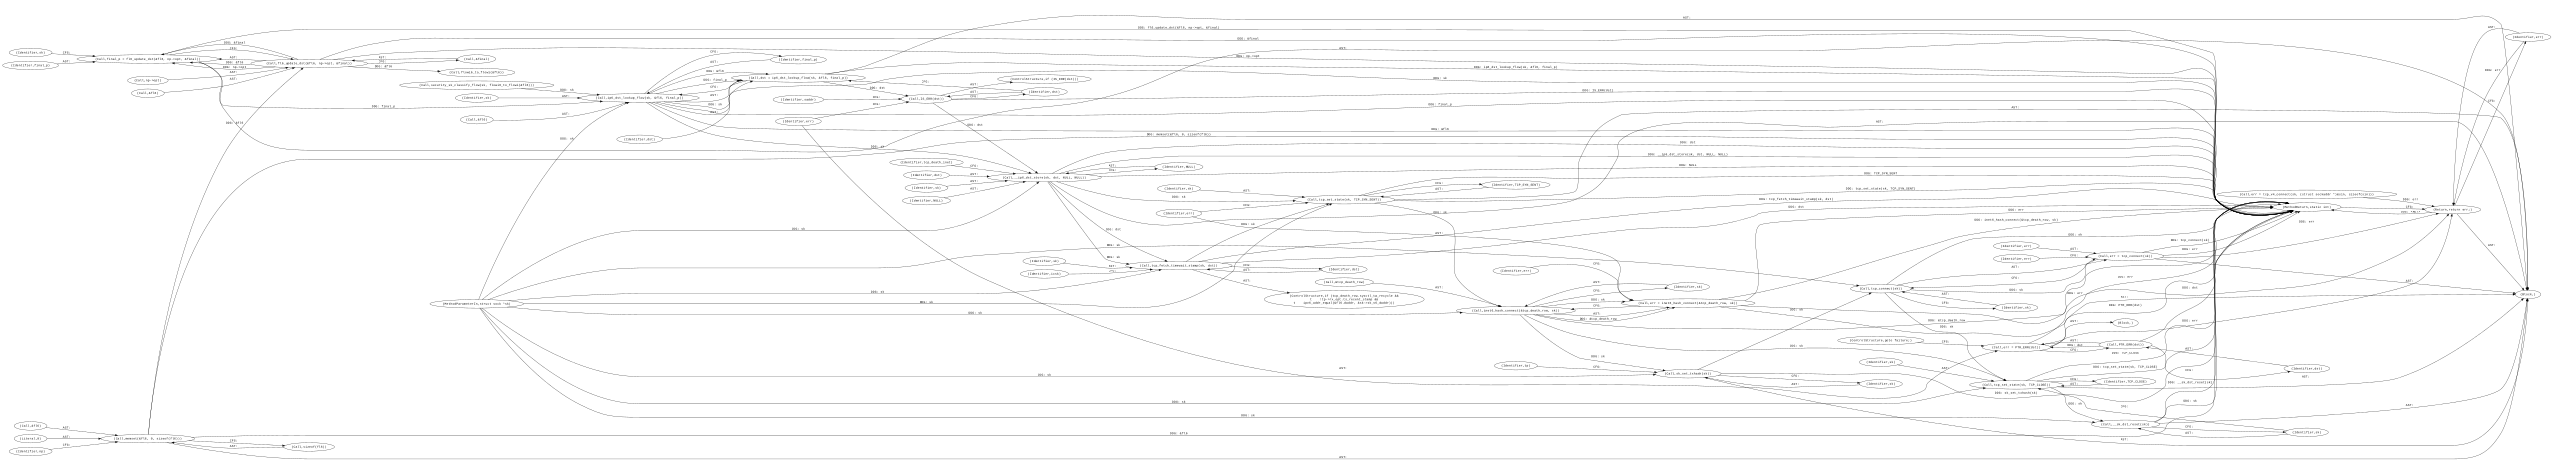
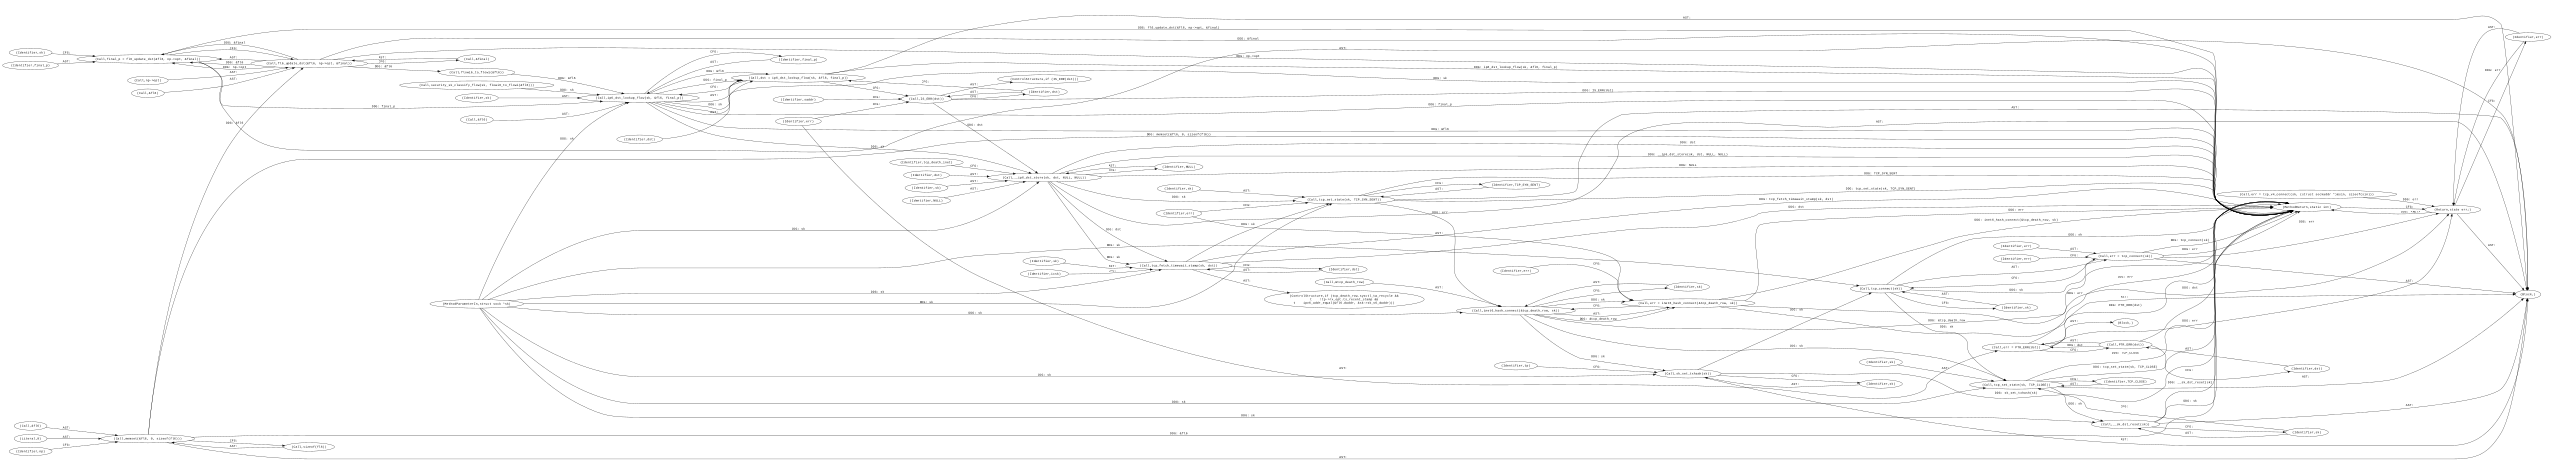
edge "(Call,flowi6_to_flowi(&fl6))" -> "(Call,ip6_dst_lookup_flow(sk, &fl6, final_p))": added, label "DDG: &fl6"
edge "(Call,dst = ip6_dst_lookup_flow(sk, &fl6, final_p))" -> "(Call,IS_ERR(dst))": label "DDG: dst" -> "CFG: "
node "(Return,return err;)": label "(Return,return err;)" -> "(Return,state err;)"
edge "(Call,tcp_set_state(sk, TCP_SYN_SENT))" -> "(Call,inet6_hash_connect(&tcp_death_row, sk))": label "DDG: sk" -> "DDG: err"
node "(ControlStructure,goto failure;)": removed
